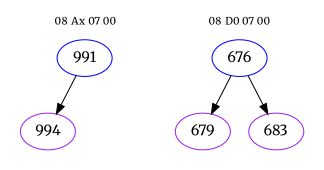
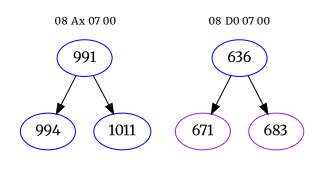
node "676": label "676" -> "636"
node "994": color purple -> blue
node "1011": added
node "679": label "679" -> "671"
